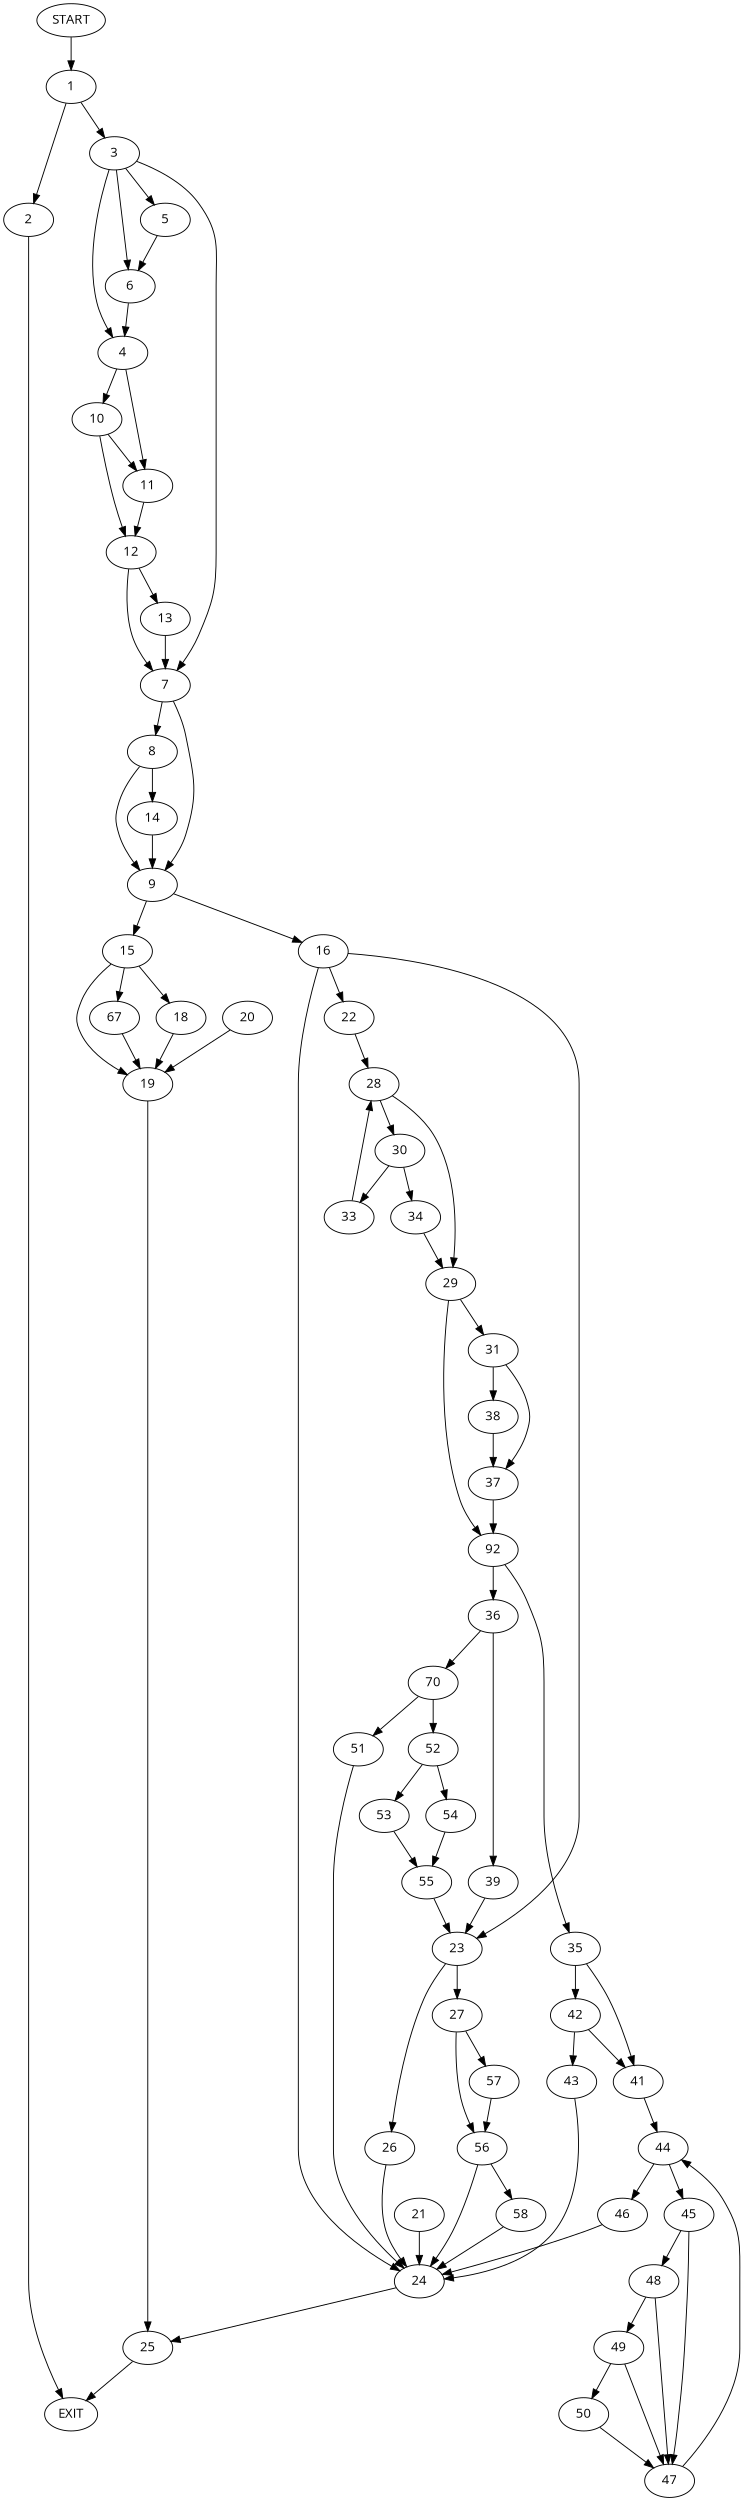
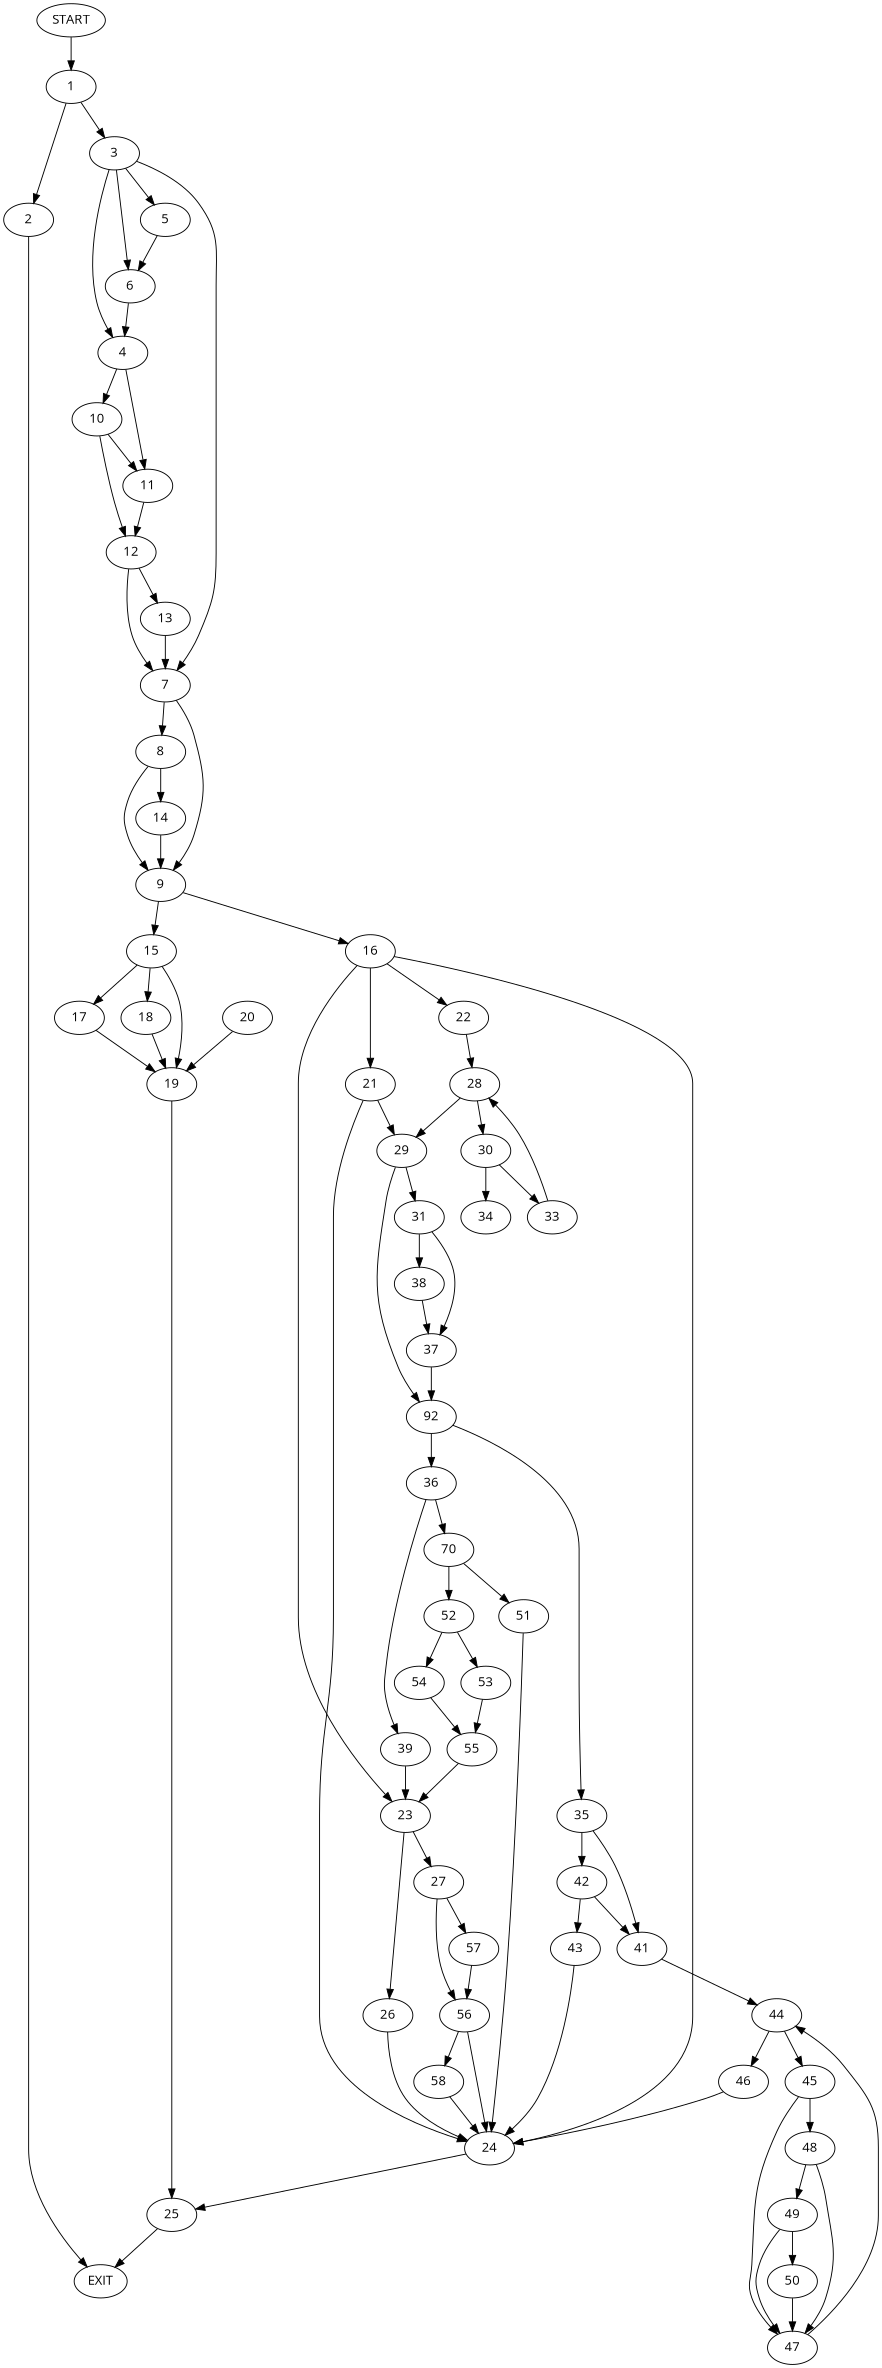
edge "16" -> "21": added
node "67": label "67" -> "17"
edge "34" -> "29": now "21" -> "29"
